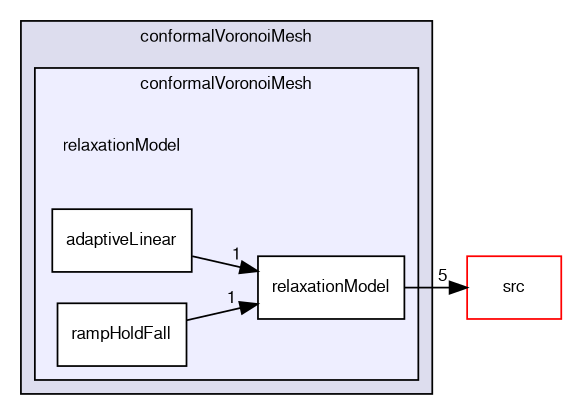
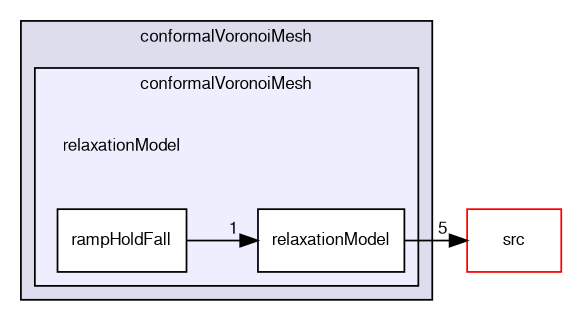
node "adaptiveLinear": removed
